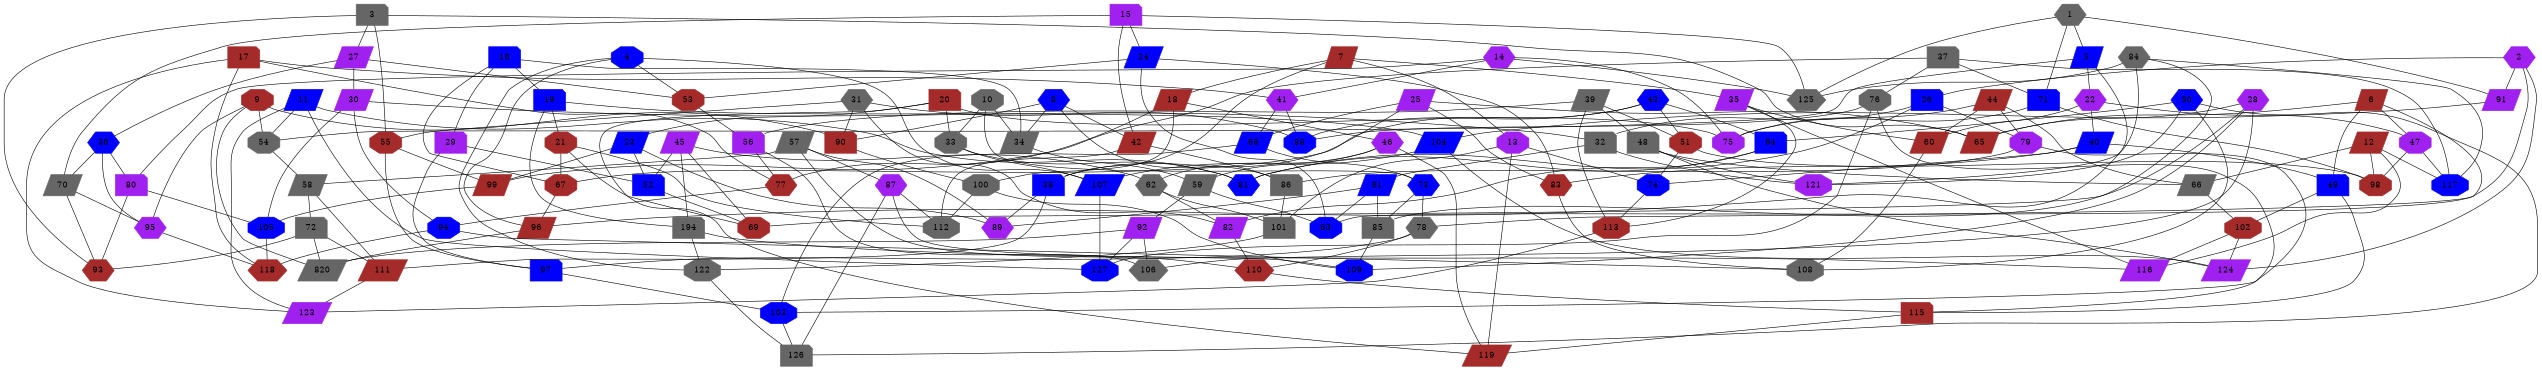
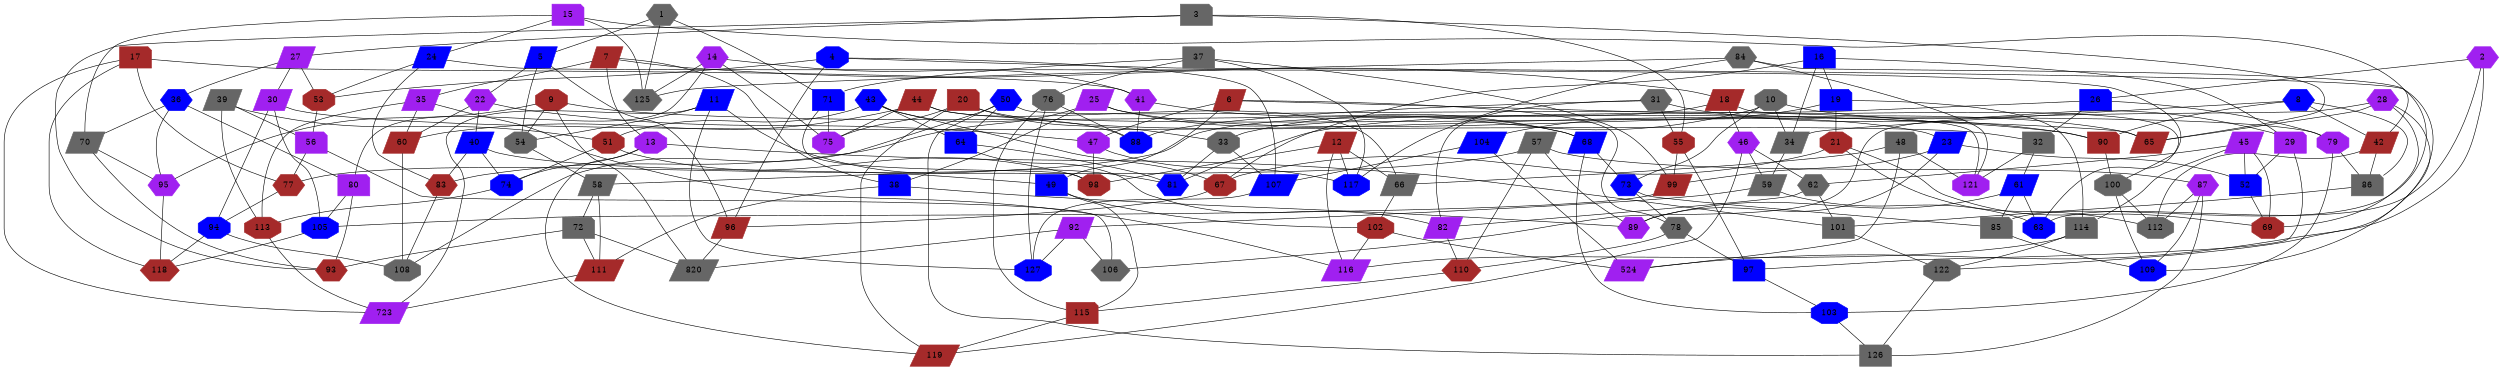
node "91": removed
edge "10" -- "29": added
edge "39" -- "48": removed
node "194": label "194" -> "114"
node "124": label "124" -> "524"
node "123": label "123" -> "723"
